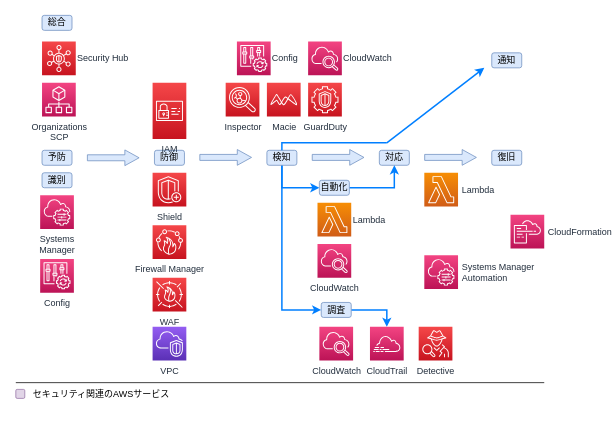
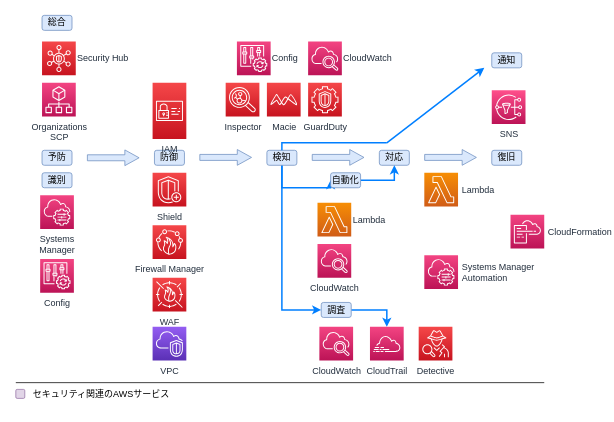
node "SNS": added
node "自動化": moved (334, 188) -> (345, 180)
